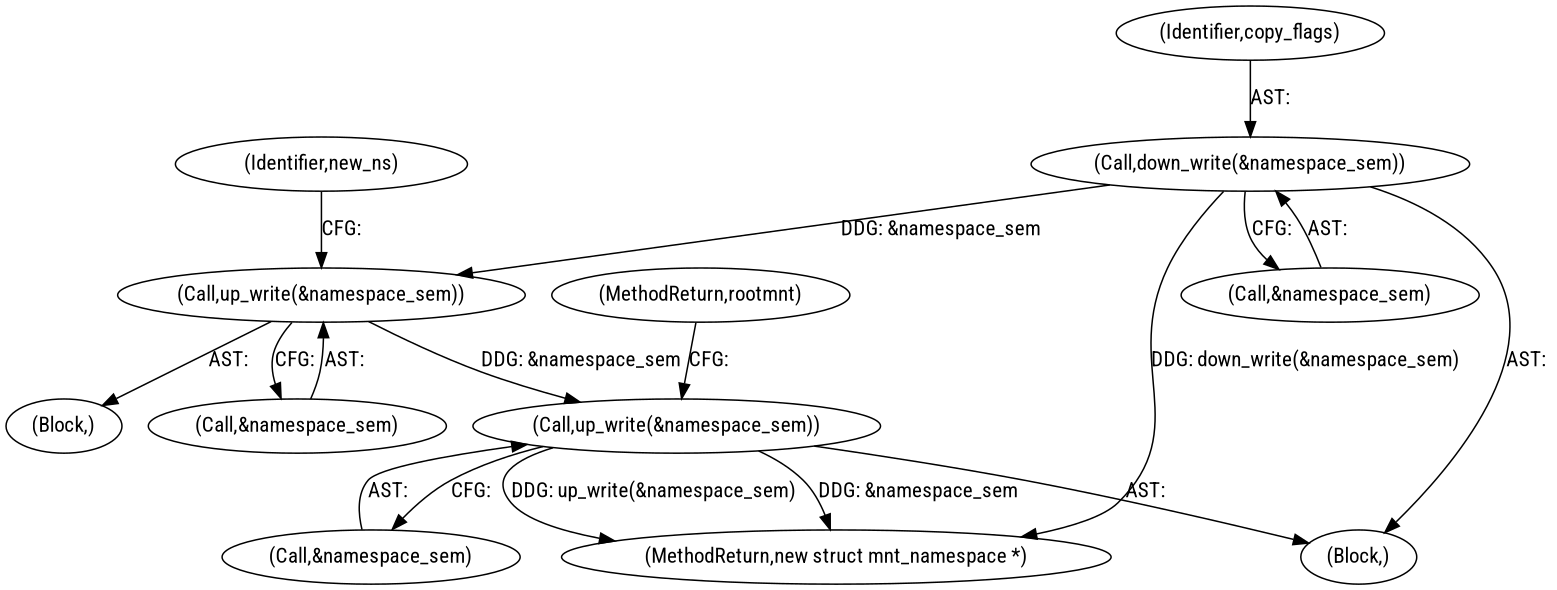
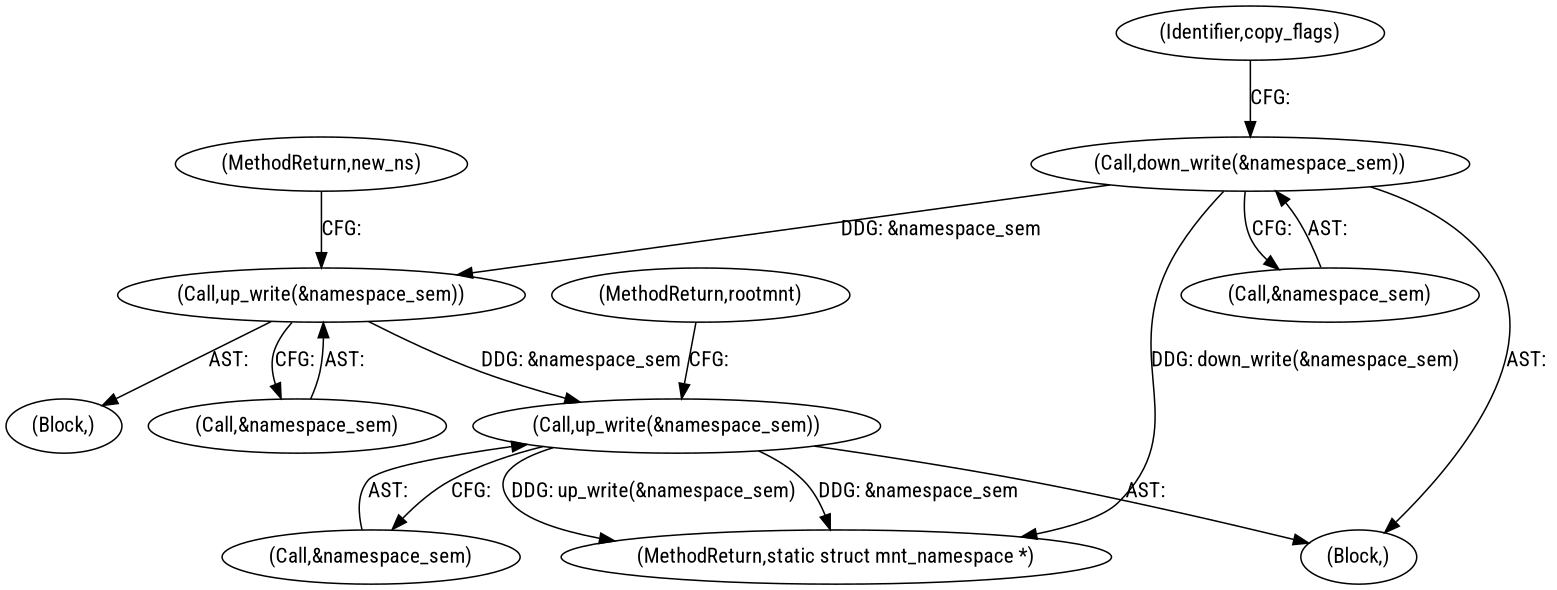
edge "(Identifier,copy_flags)" -> "(Call,down_write(&namespace_sem))": label "AST: " -> "CFG: "
node "(Identifier,new_ns)": label "(Identifier,new_ns)" -> "(MethodReturn,new_ns)"
node "(MethodReturn,new struct mnt_namespace *)": label "(MethodReturn,new struct mnt_namespace *)" -> "(MethodReturn,static struct mnt_namespace *)"
